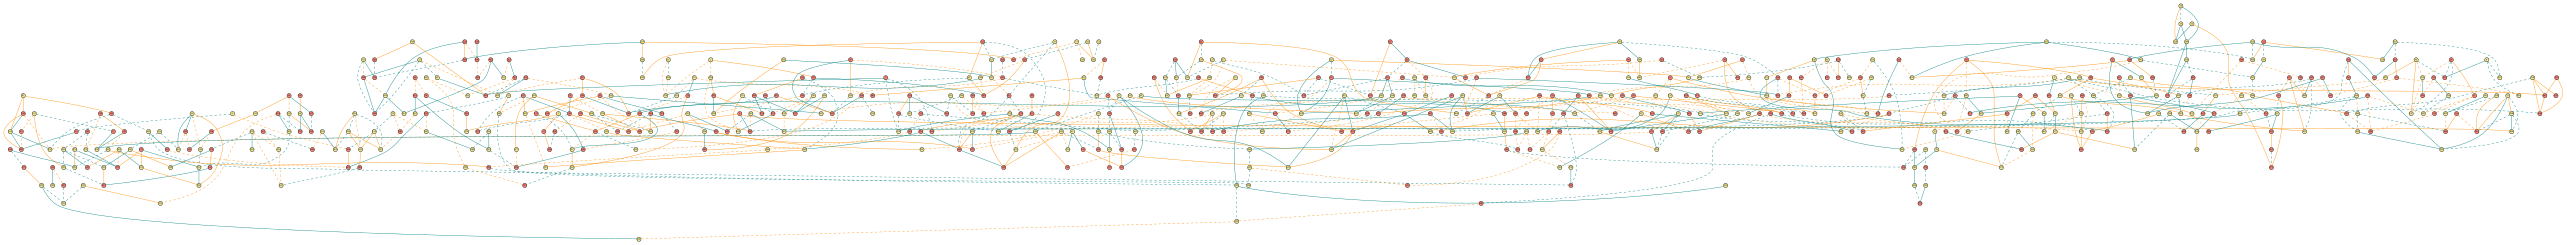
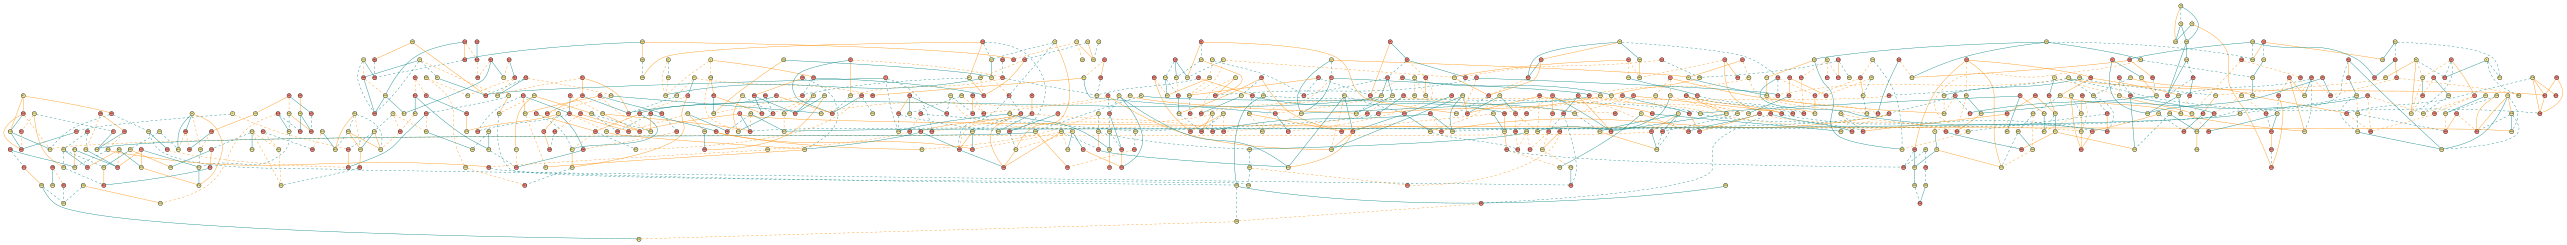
edge "347" -- "508": style dashed -> solid
edge "125" -- "462": color darkorange -> teal
edge "305" -- "426": color darkorange -> teal
